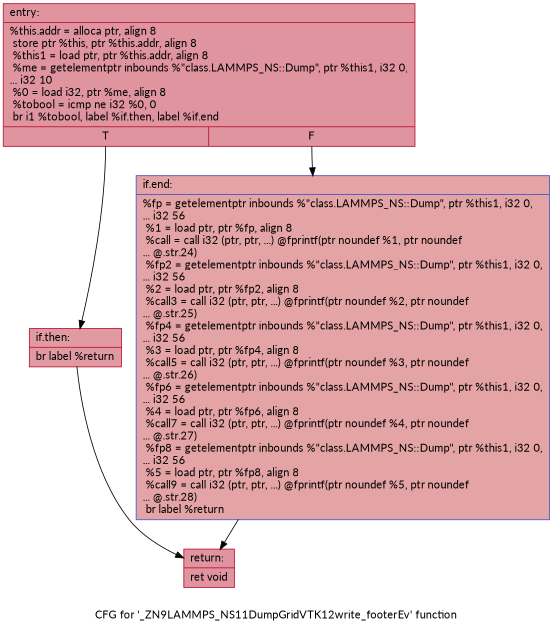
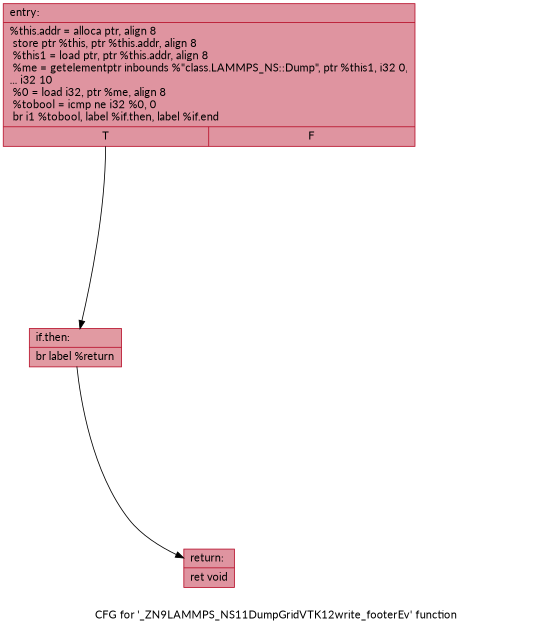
node "if.end:": removed
